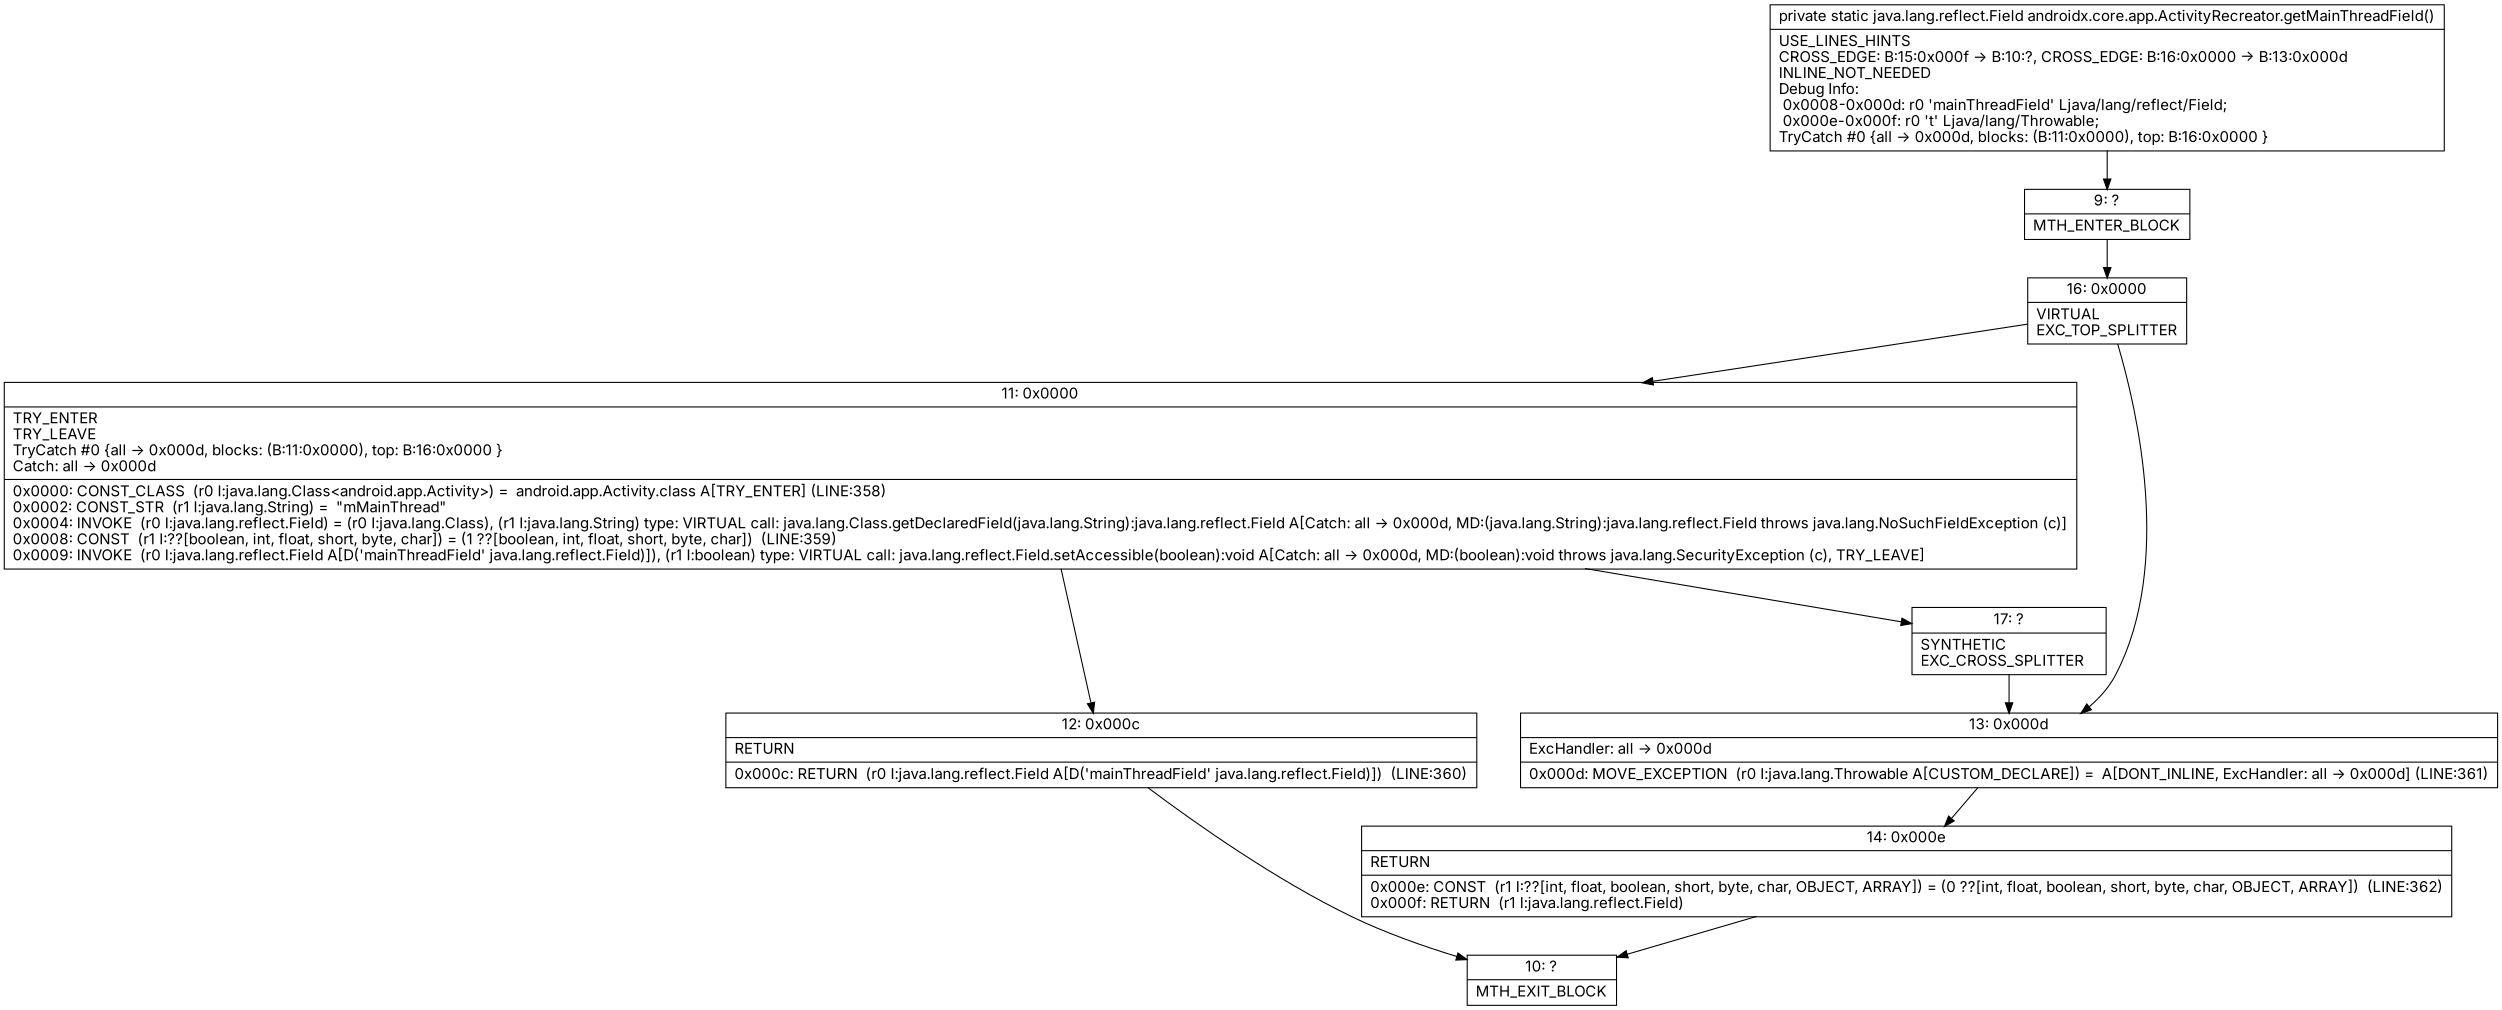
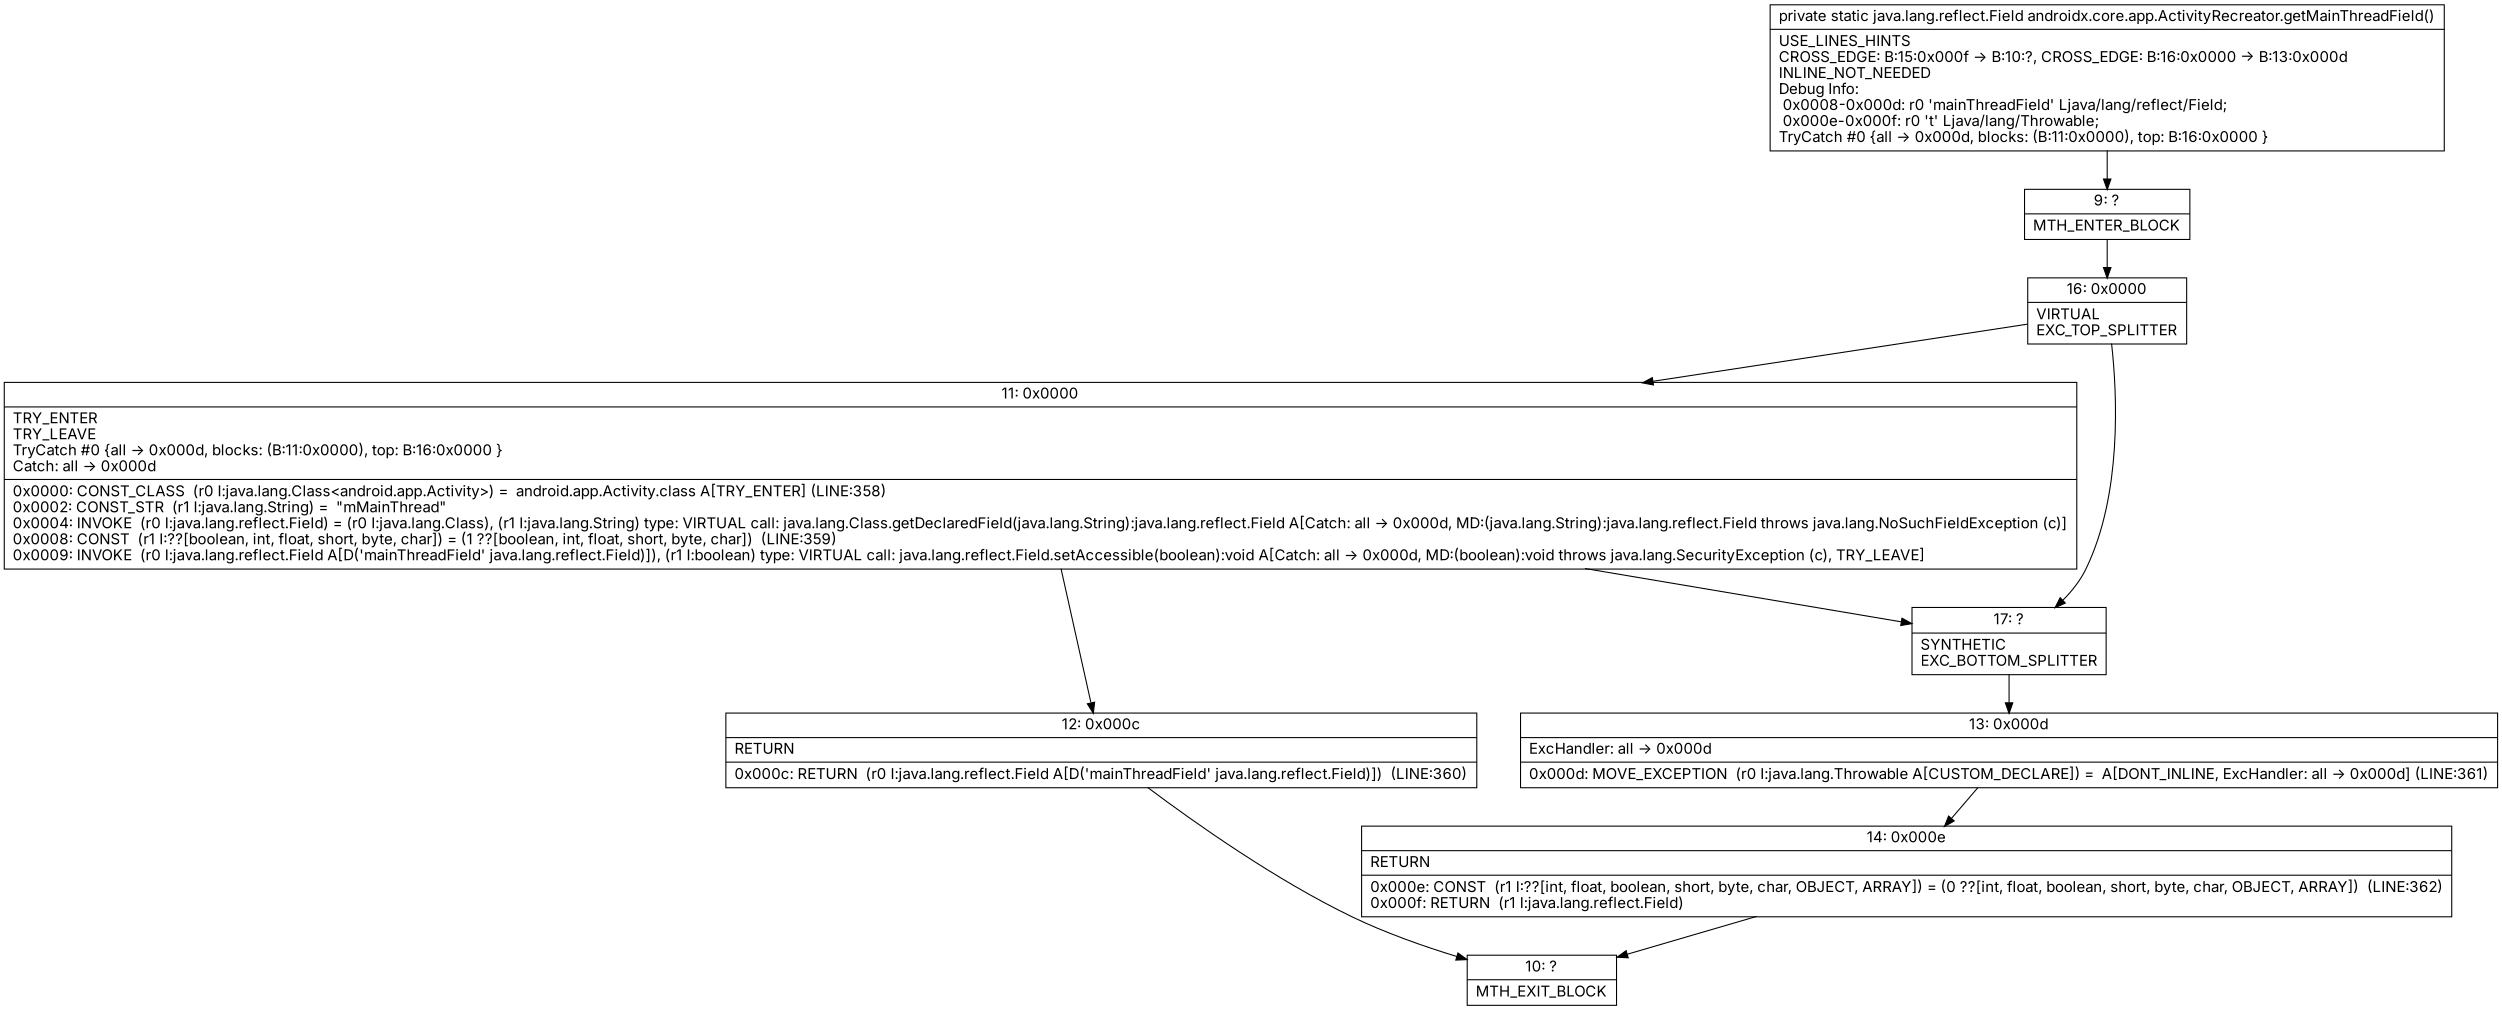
edge "16: 0x0000" -> "13: 0x000d": now "16: 0x0000" -> "17: ?"
node "17: ?": text "EXC_CROSS_SPLITTER" -> "EXC_BOTTOM_SPLITTER"
